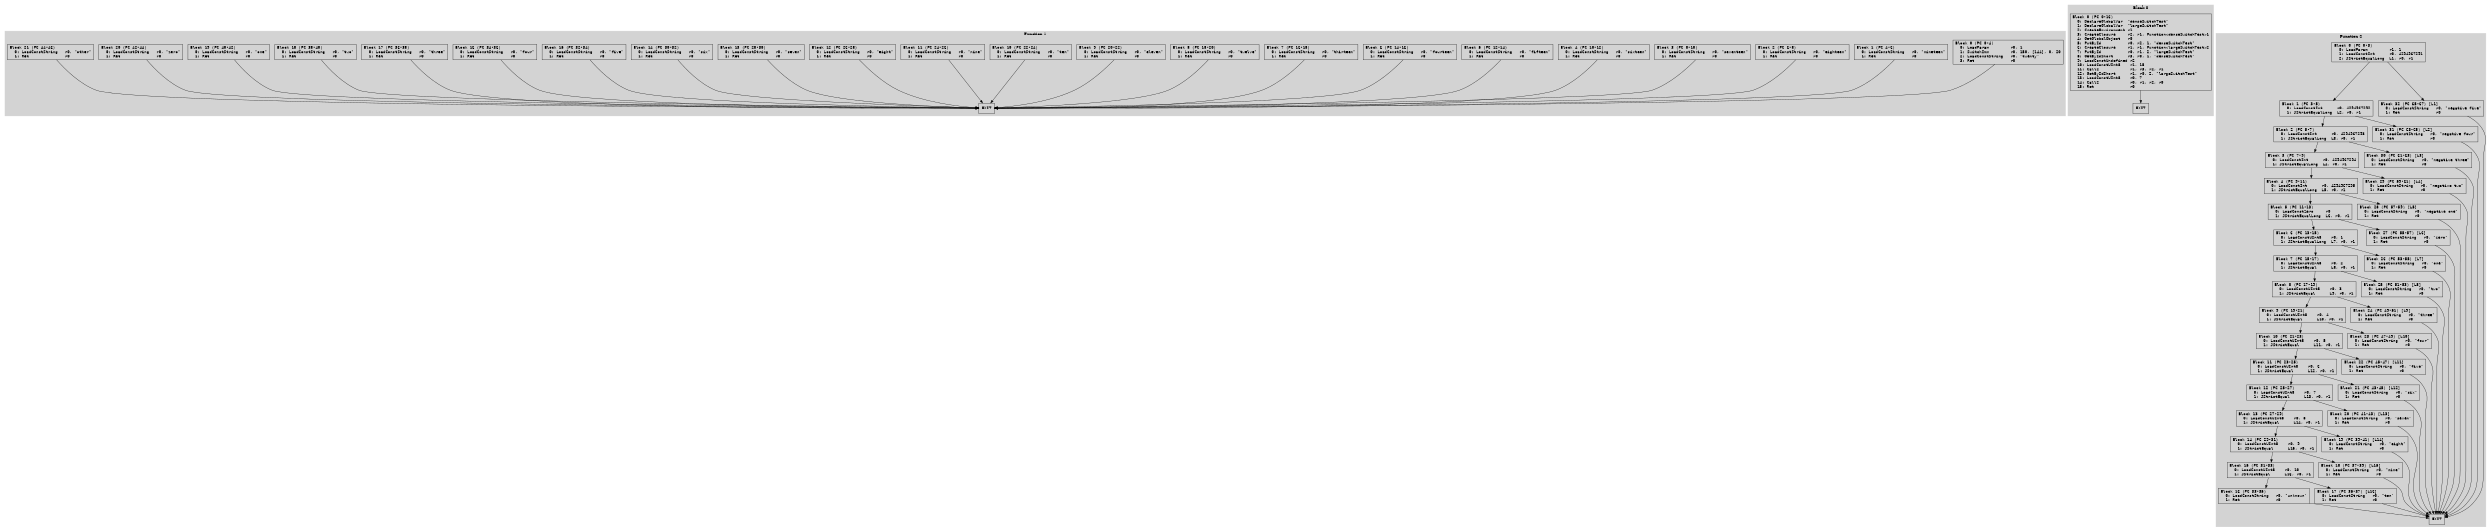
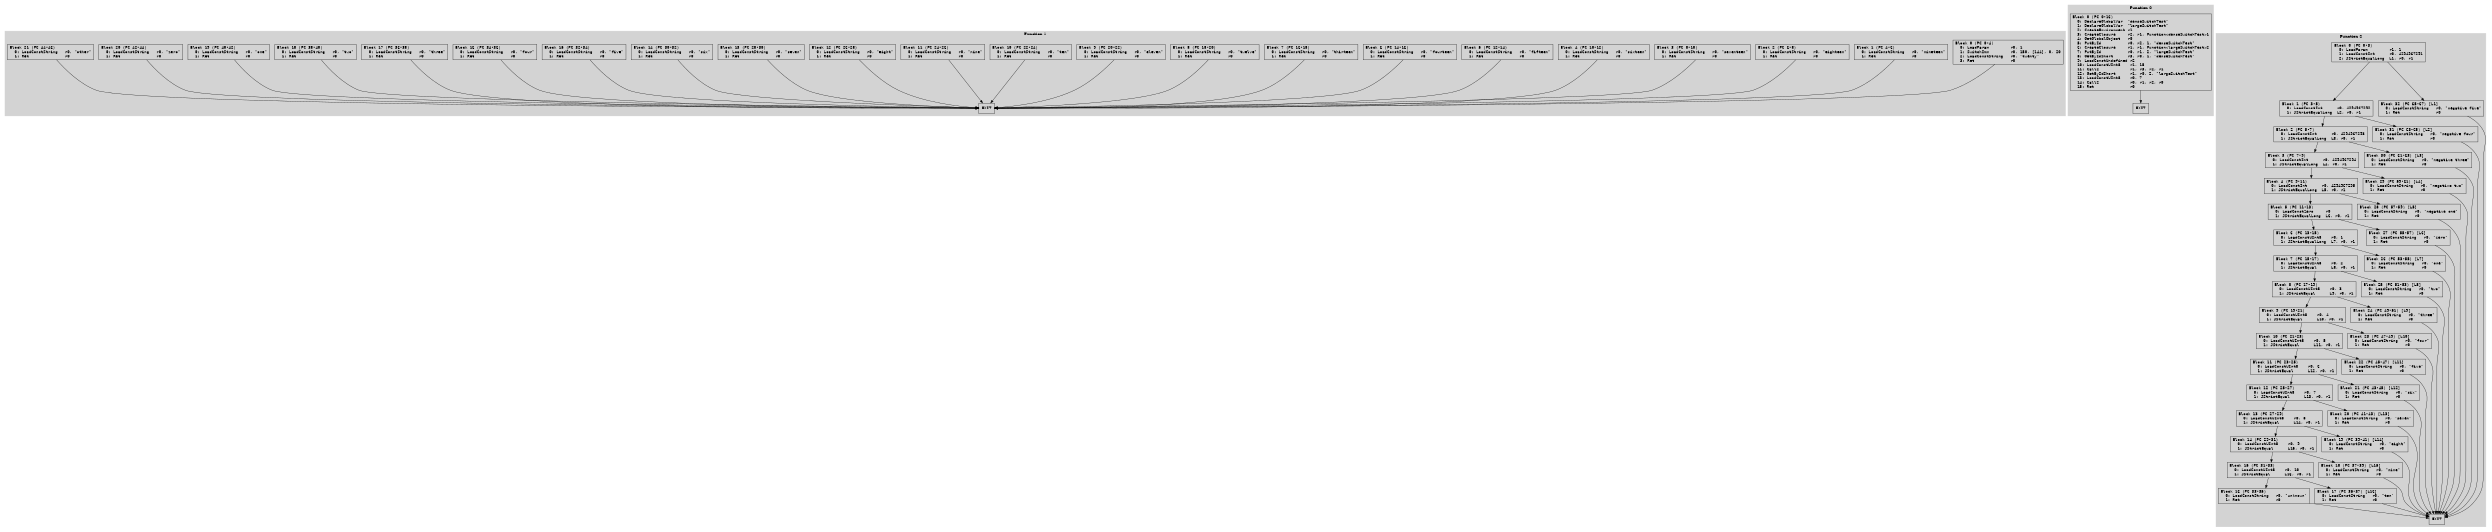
cluster "Block 0": label "Block 0" -> "Function 0"
